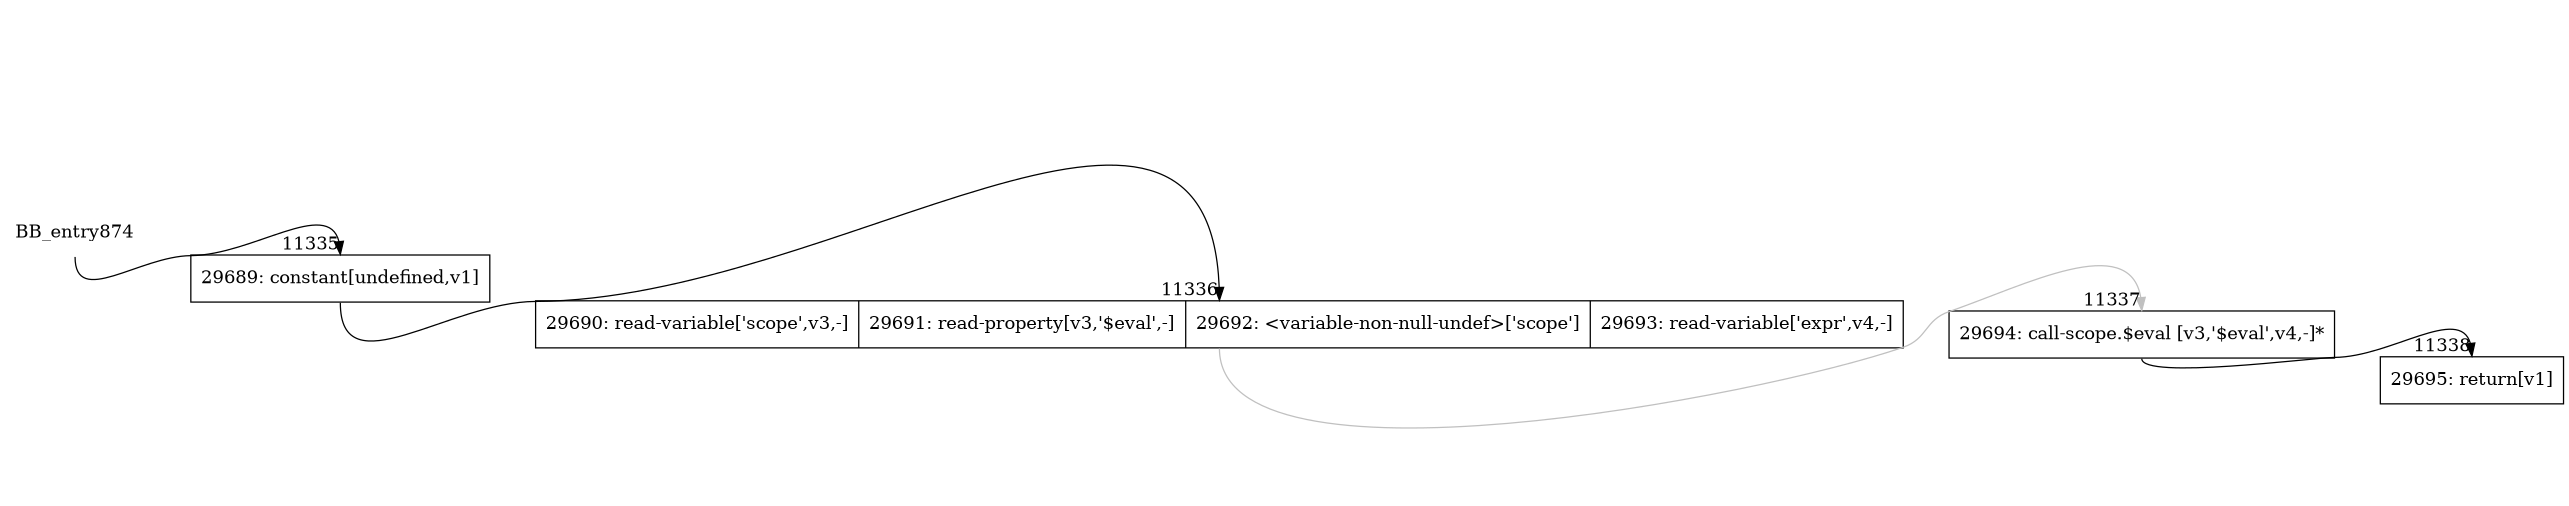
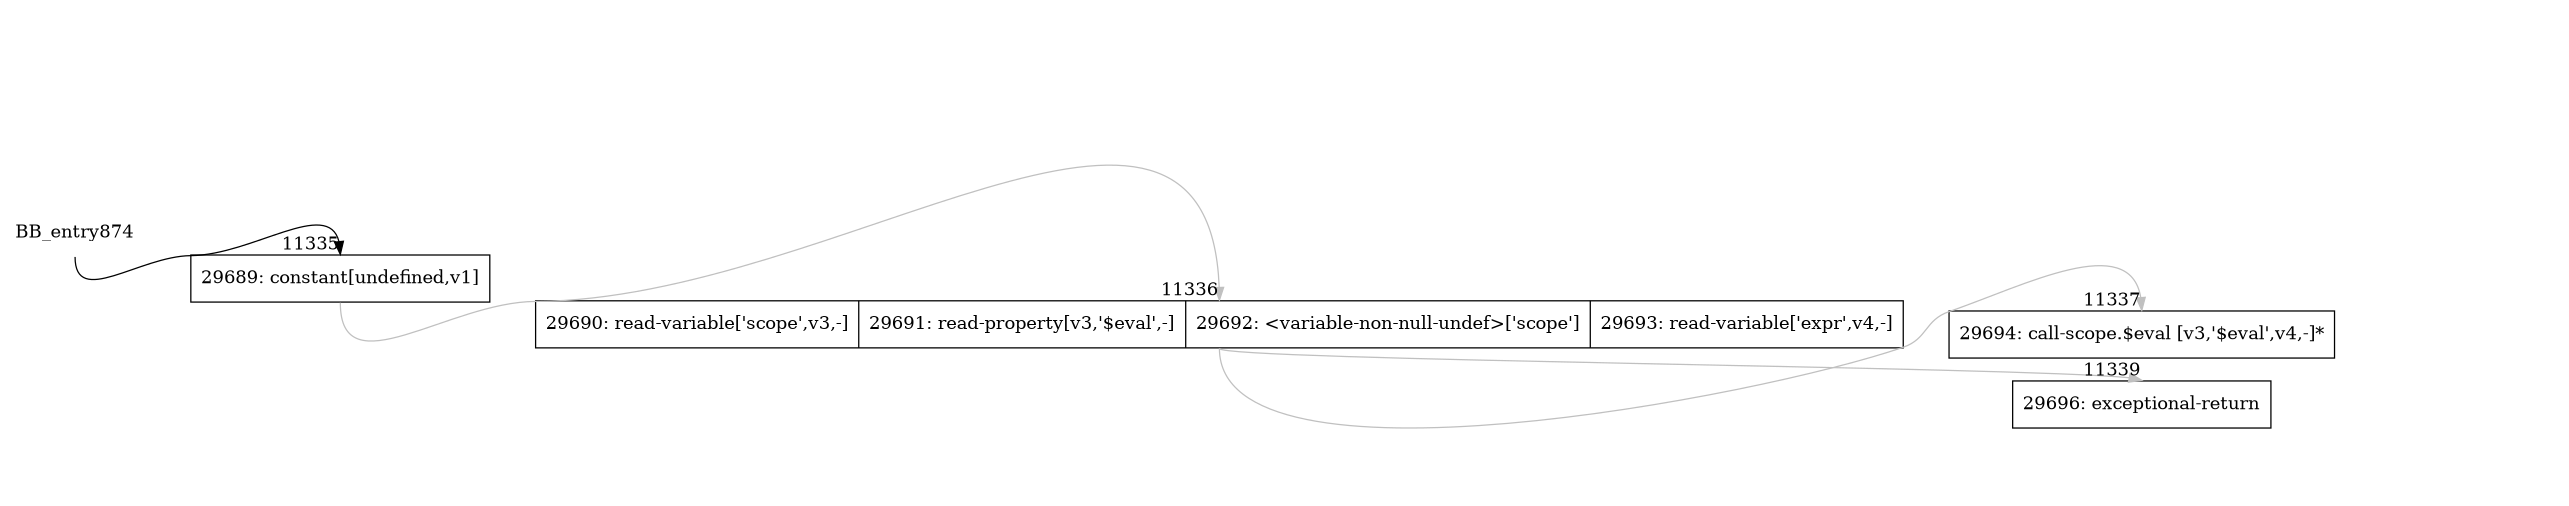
edge "29689: constant[undefined,v1]" -> "29690: read-variable['scope',v3,-]": color black -> gray
node "29695: return[v1]": removed
node "29696: exceptional-return": added
